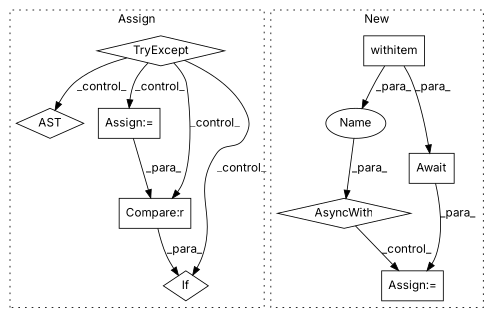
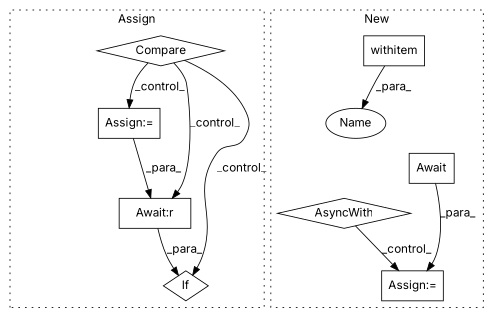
node "TryExcept": label "TryExcept" -> "Compare"
edge "withitem" -> "Await": removed, label "_para_"
node "AST": removed
edge "Name" -> "AsyncWith": removed, label "_para_"
node "Compare:r": label "Compare:r" -> "Await:r"
